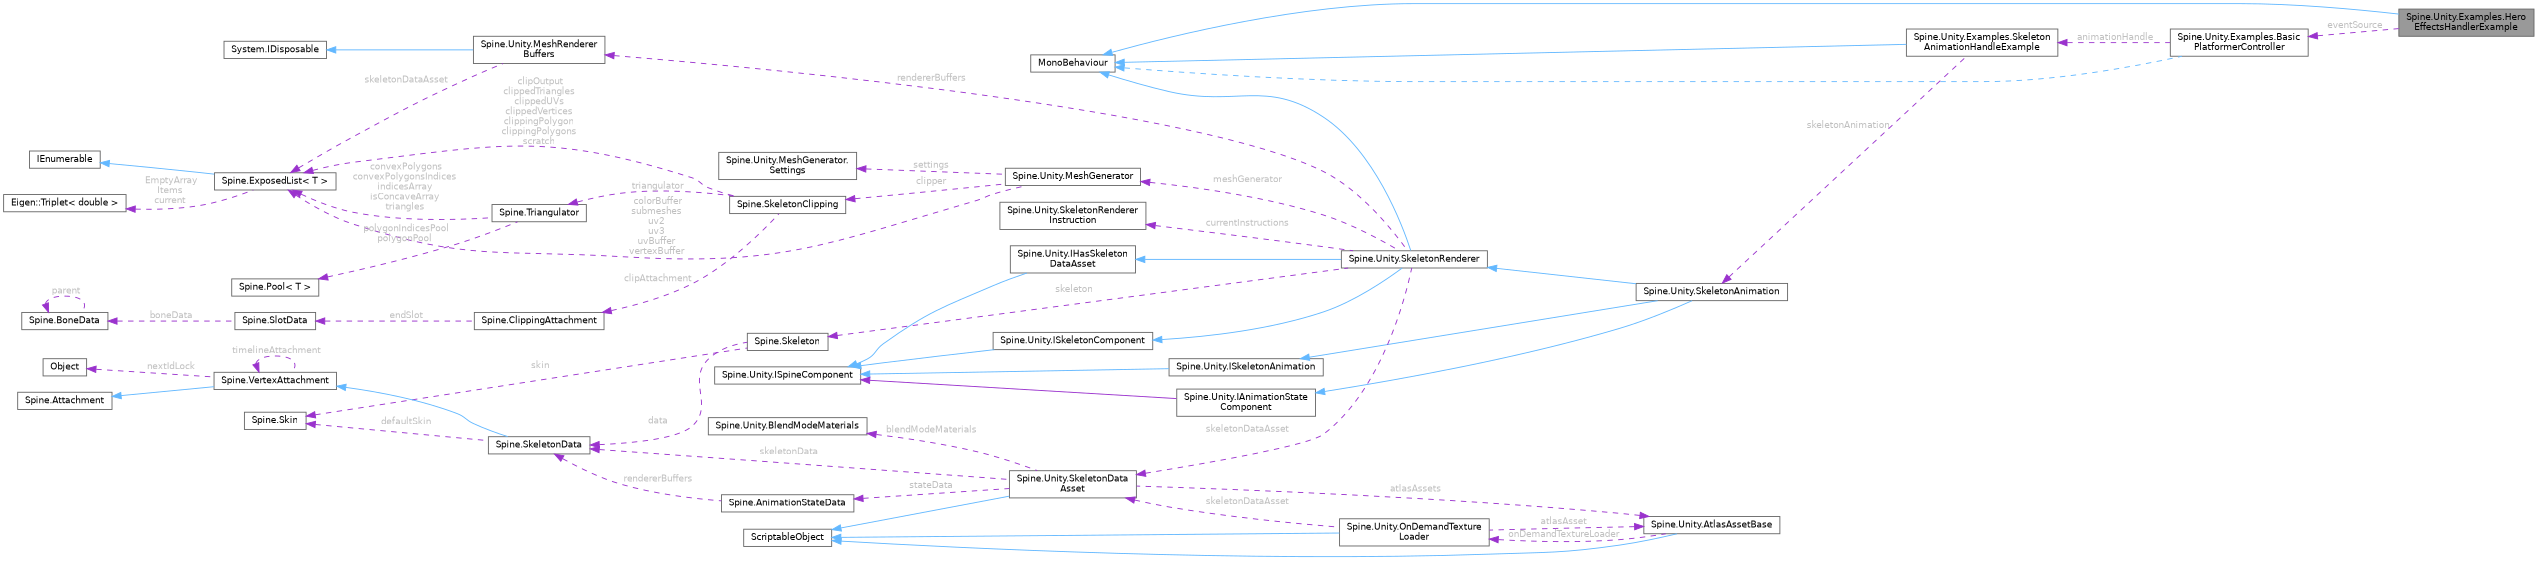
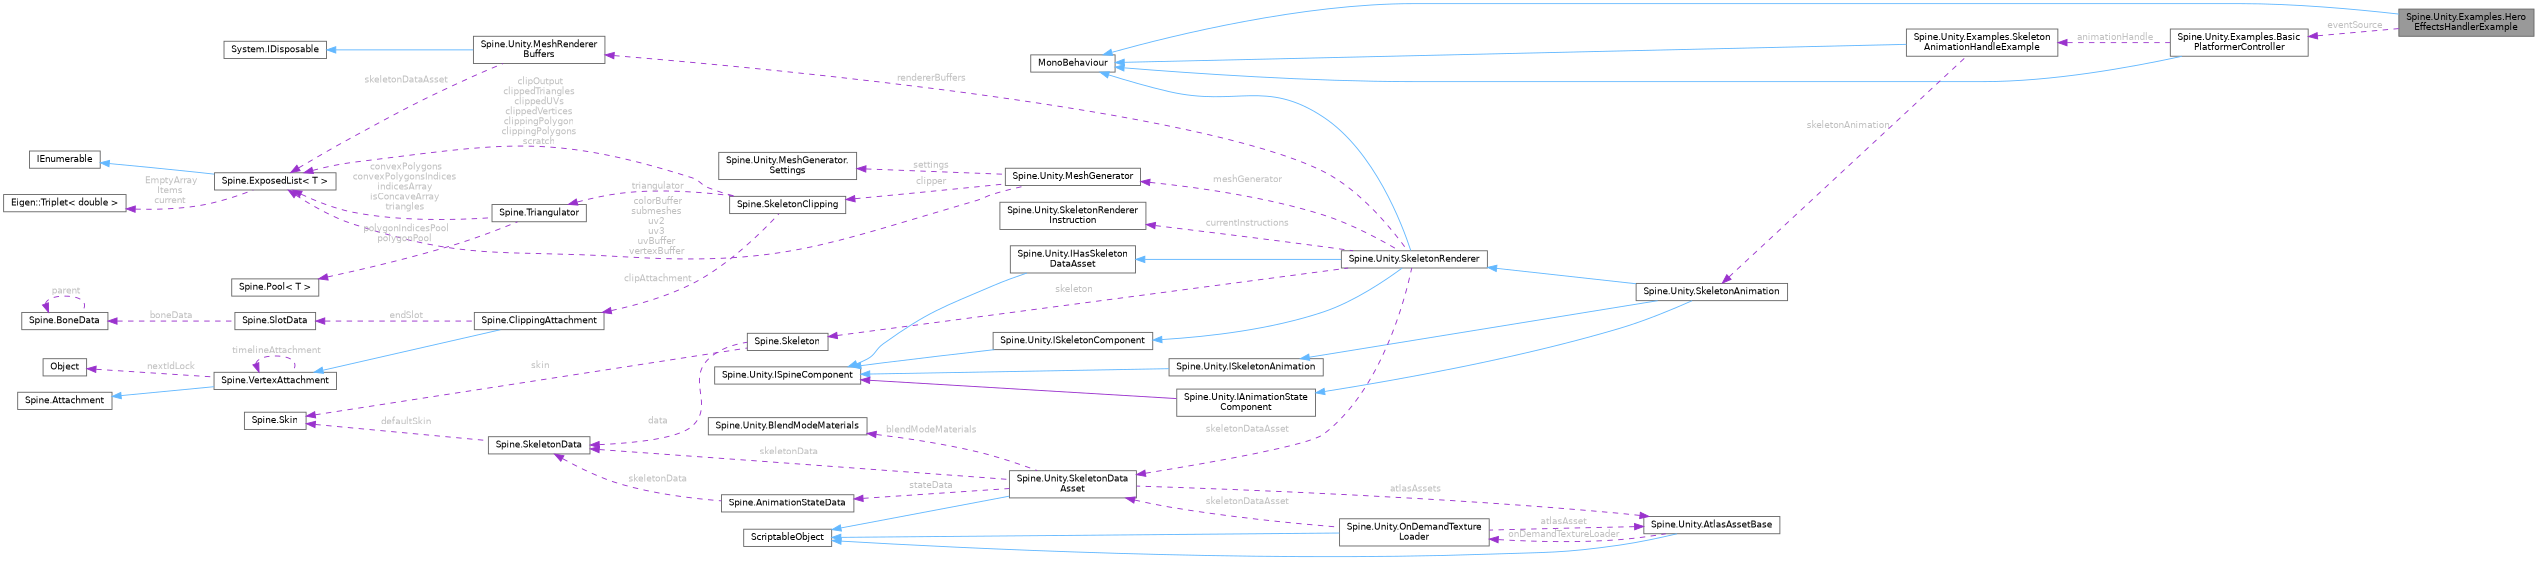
edge "Spine.Unity.Examples.Basic PlatformerController" -> "MonoBehaviour": style dashed -> solid
edge "Spine.SkeletonData" -> "Spine.VertexAttachment": now "Spine.ClippingAttachment" -> "Spine.VertexAttachment"
edge "Spine.AnimationStateData" -> "Spine.SkeletonData": label " rendererBuffers" -> " skeletonData"
